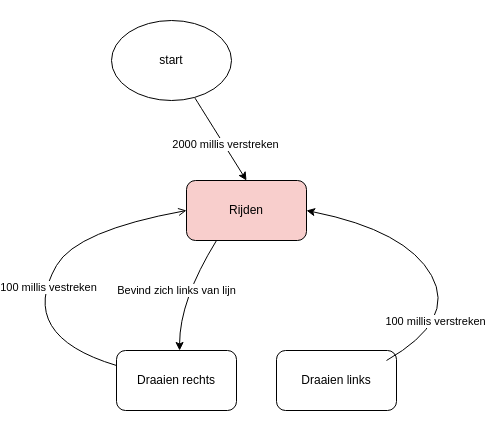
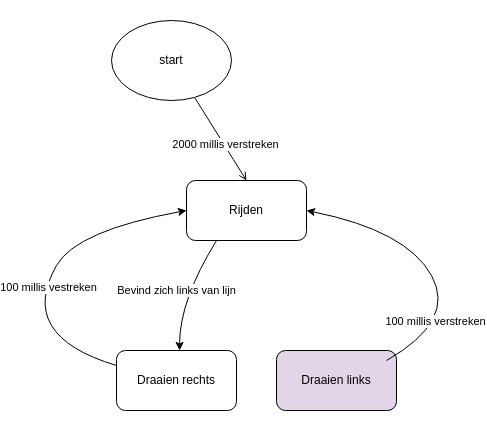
edge "start" -> "Rijden": arrowhead classic -> open
node "Rijden": fillcolor #f8cecc -> #ffffff
edge "Draaien rechts" -> "Rijden": arrowhead open -> classic
node "Draaien links": fillcolor #ffffff -> #e1d5e7
